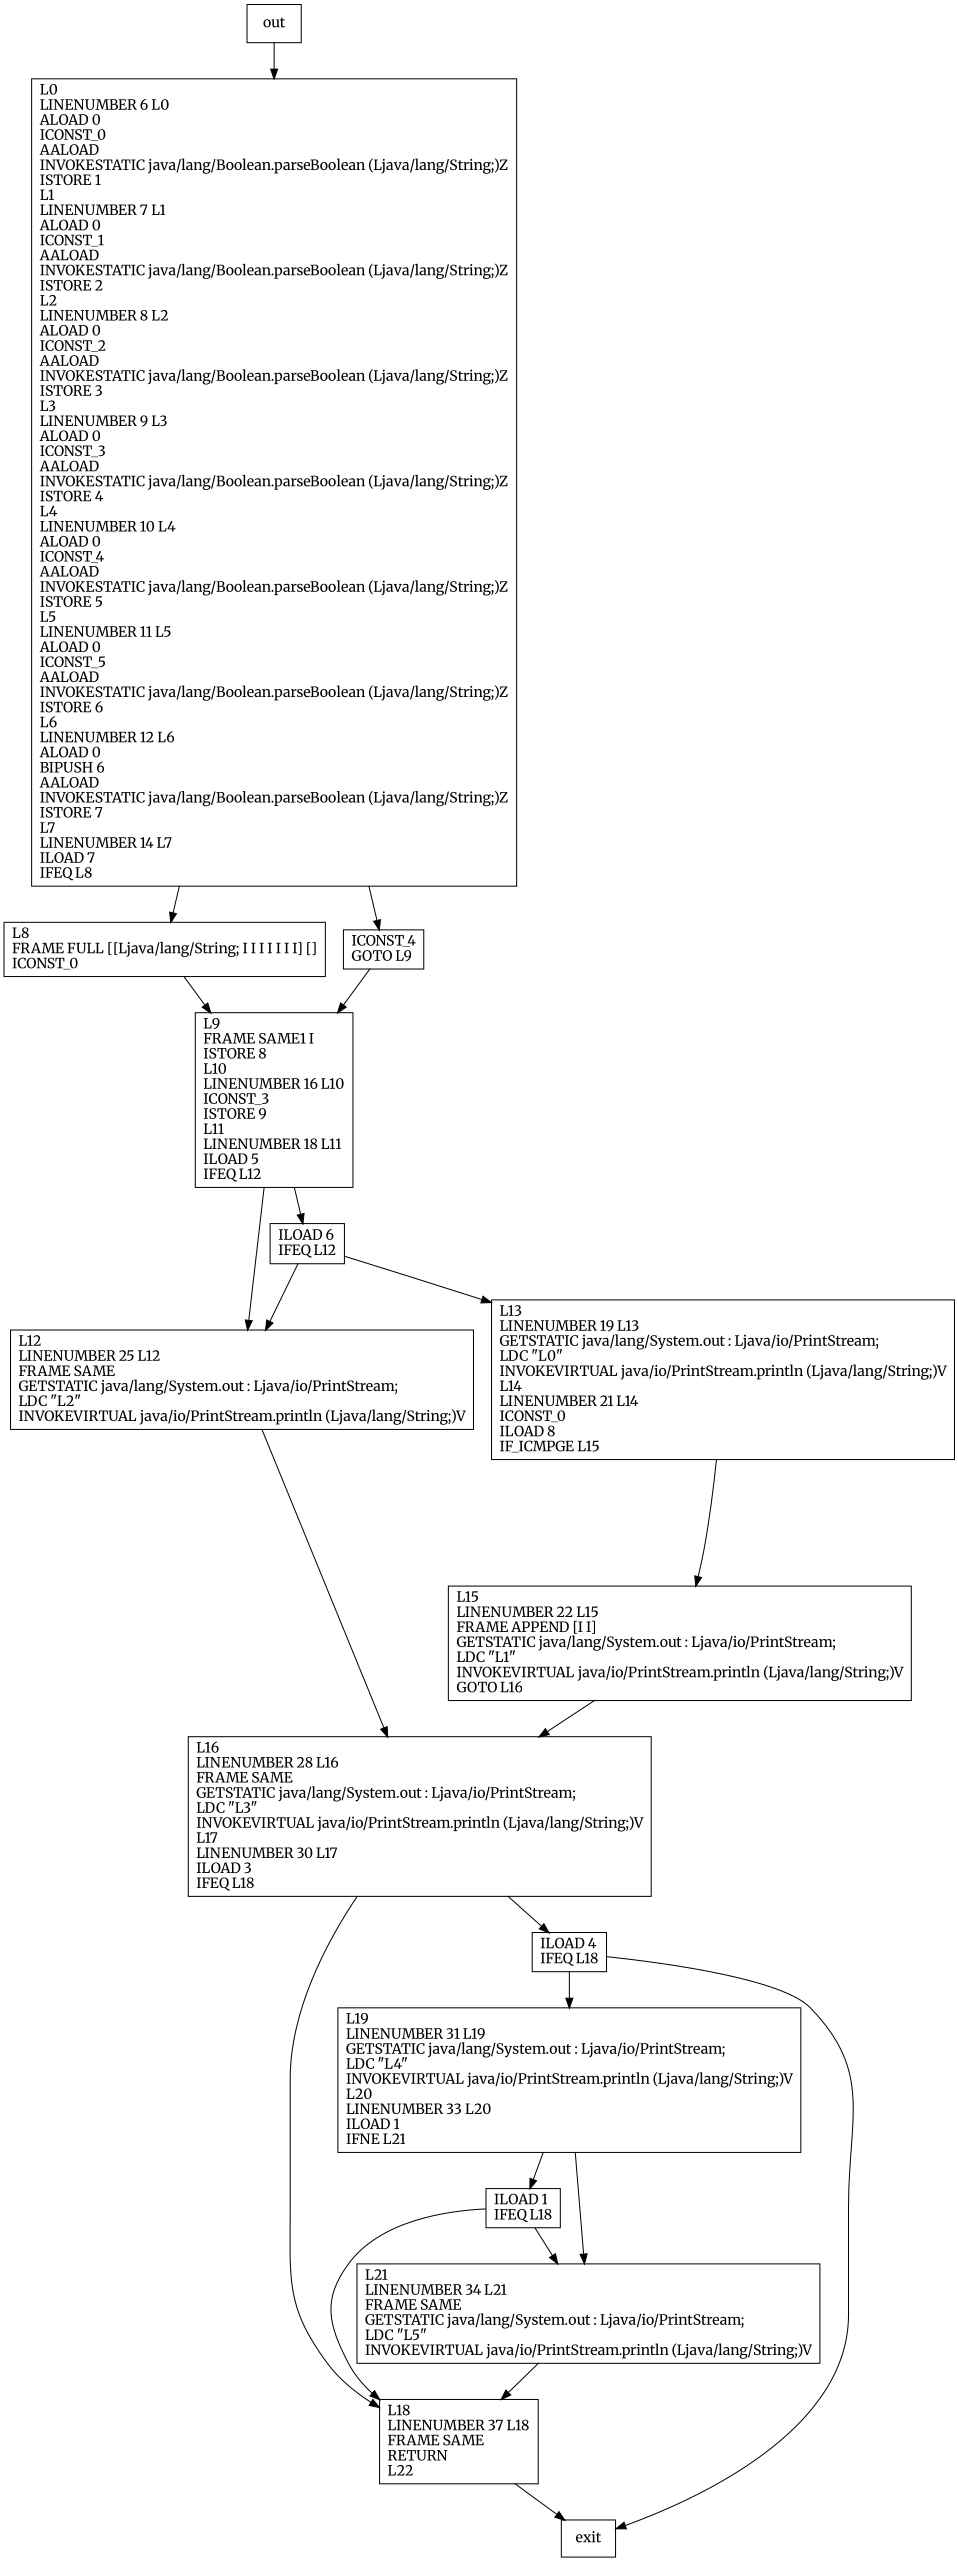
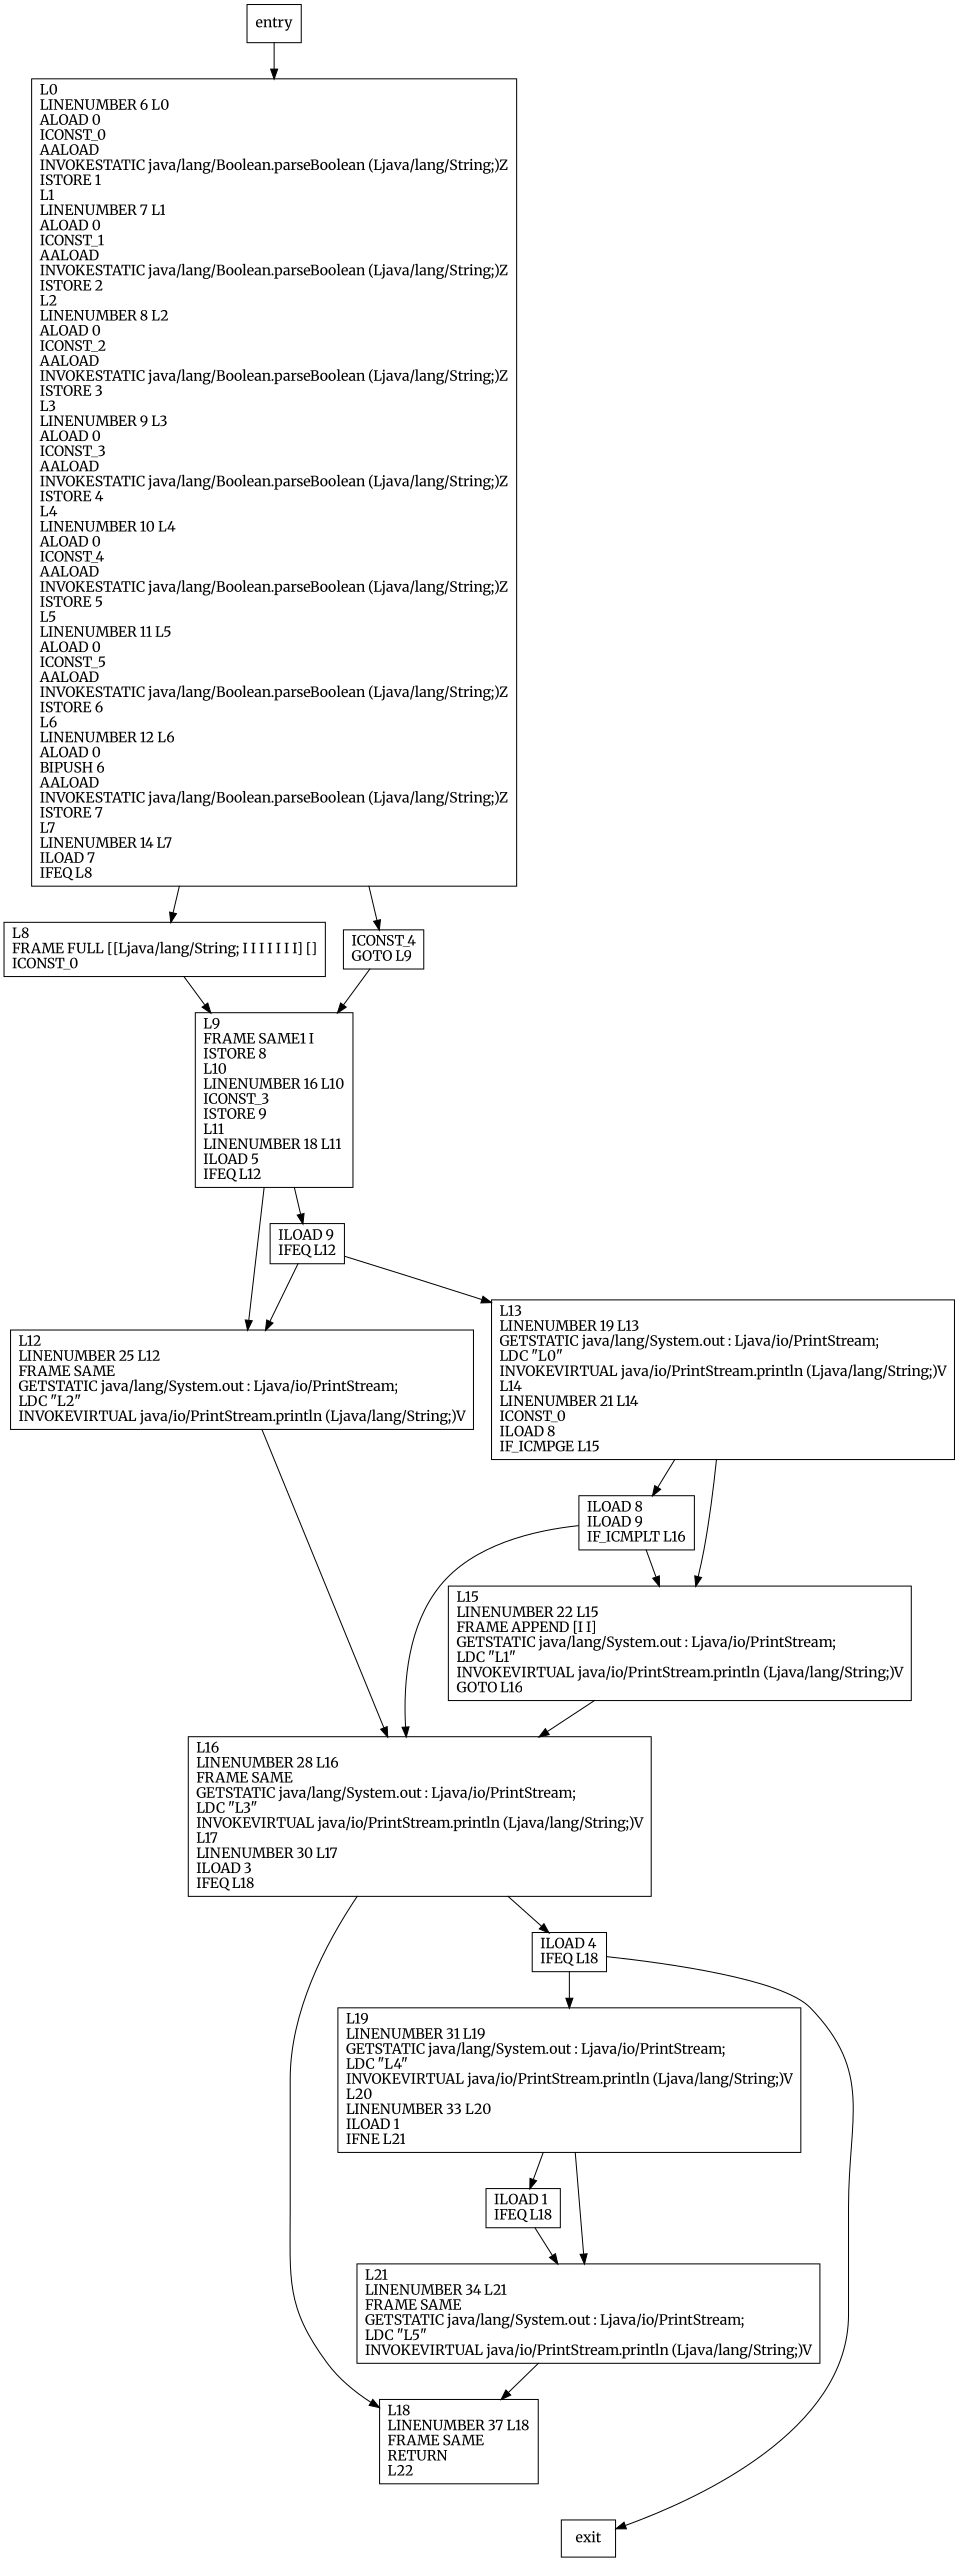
node "out": label "out" -> "entry"
node "ILOAD 6 IFEQ L12": label "ILOAD 6 IFEQ L12" -> "ILOAD 9 IFEQ L12"
node "ILOAD 8 ILOAD 9 IF_ICMPLT L16": added
edge "ILOAD 1 IFEQ L18" -> "L18 LINENUMBER 37 L18 FRAME SAME RETURN L22": removed
edge "L18 LINENUMBER 37 L18 FRAME SAME RETURN L22" -> "exit": removed
